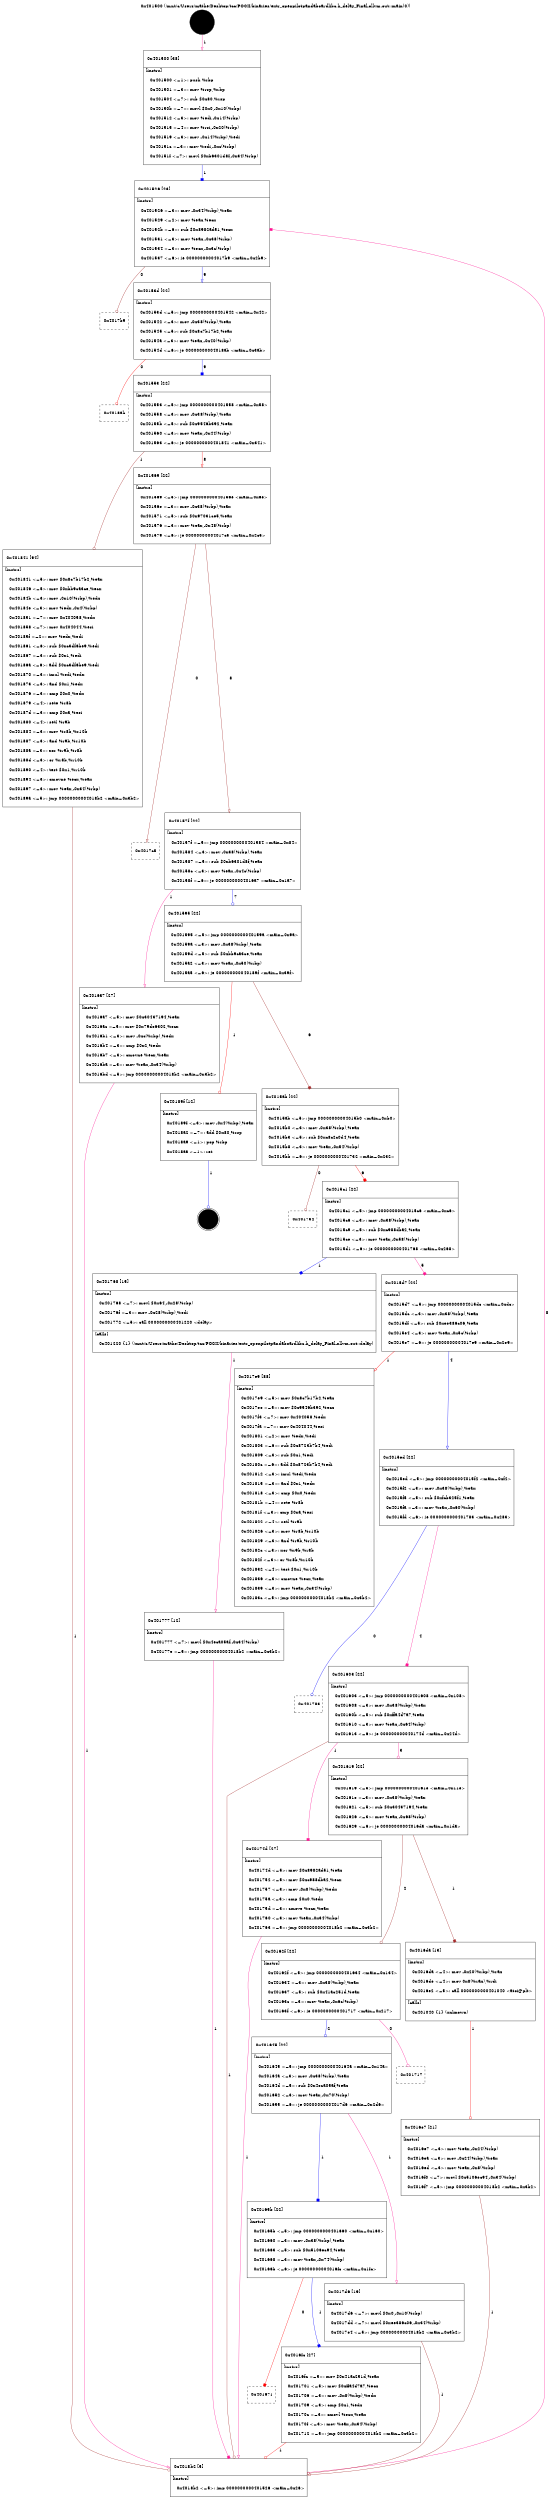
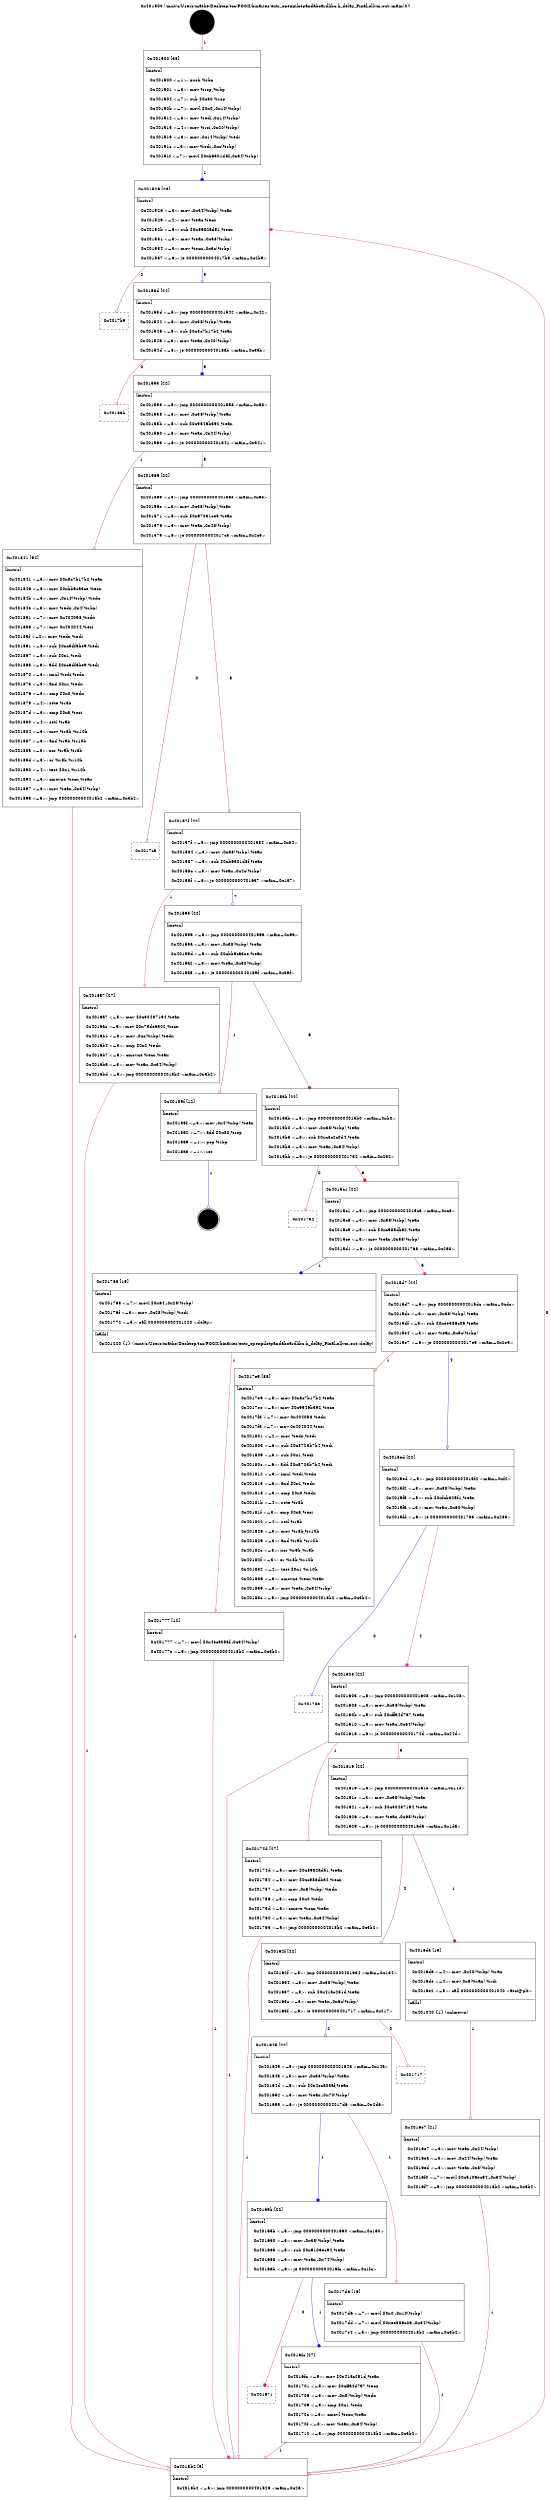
edge "0x401526 [23]" -> "0x40153d [22]": arrowhead onormal -> odot
edge "0x401603 [22]" -> "0x40174d [27]": arrowhead box -> odot
